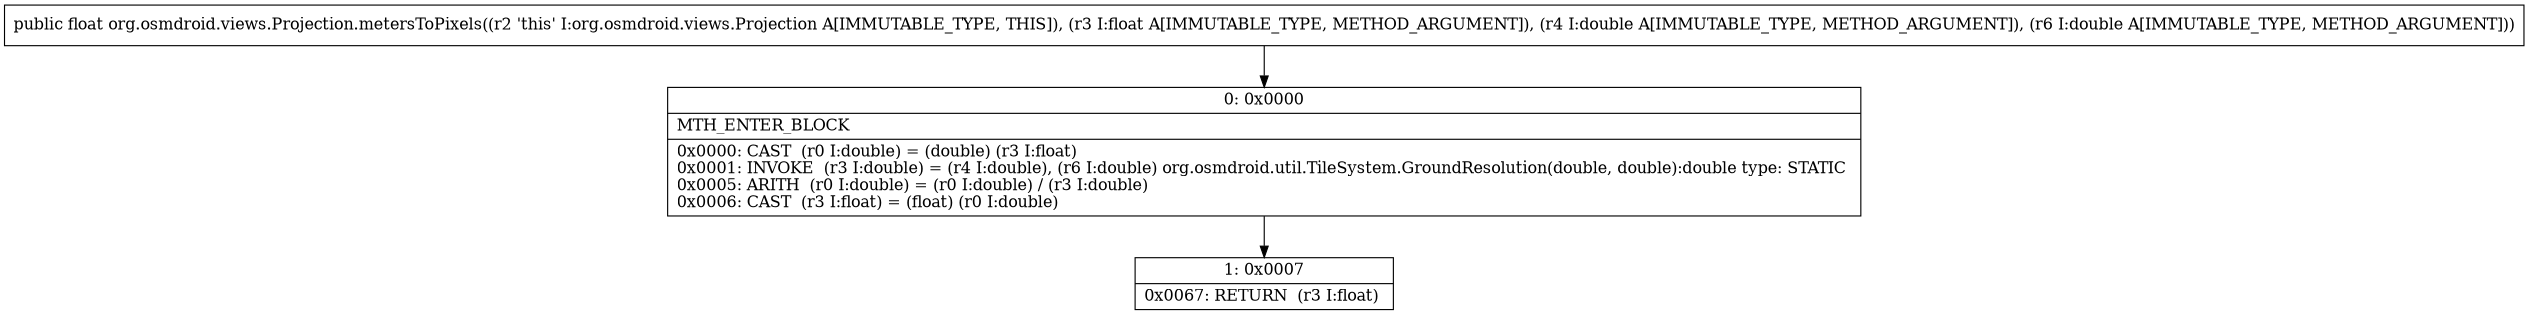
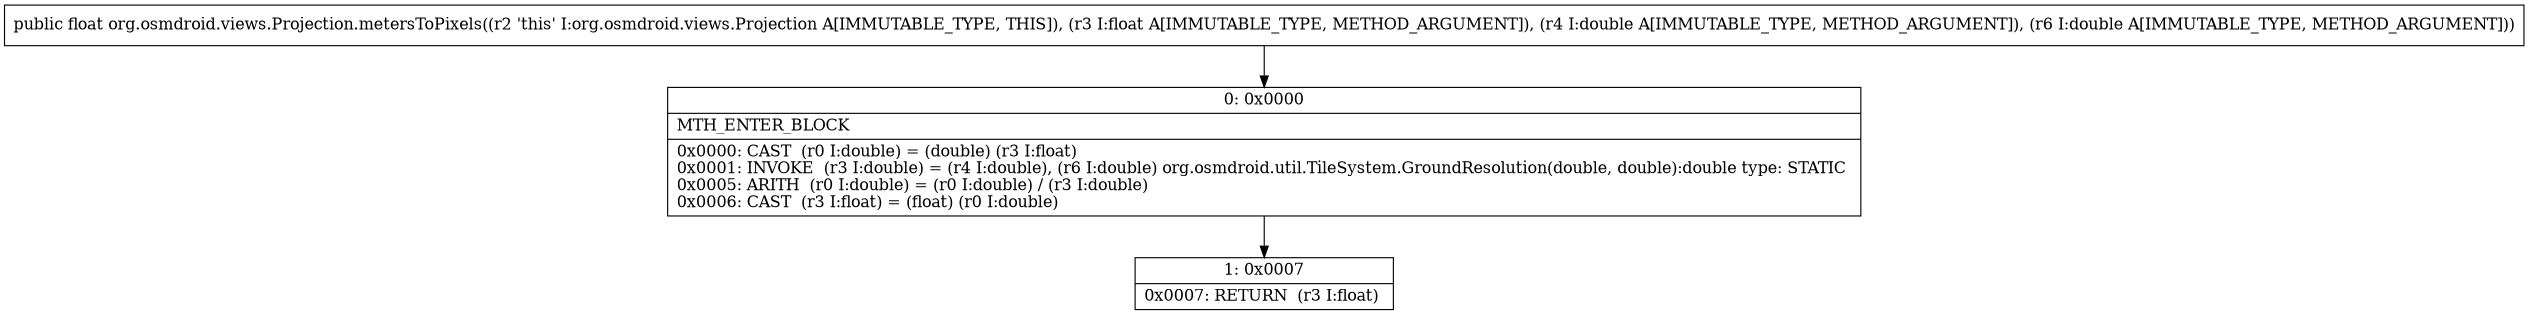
node "1: 0x0007": text "0x0067: RETURN  (r3 I:float)" -> "0x0007: RETURN  (r3 I:float)"
